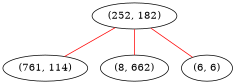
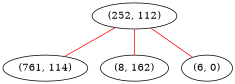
node "(252, 182)": label "(252, 182)" -> "(252, 112)"
node "(8, 662)": label "(8, 662)" -> "(8, 162)"
node "(6, 6)": label "(6, 6)" -> "(6, 0)"
